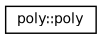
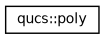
node "poly::poly": label "poly::poly" -> "qucs::poly"
